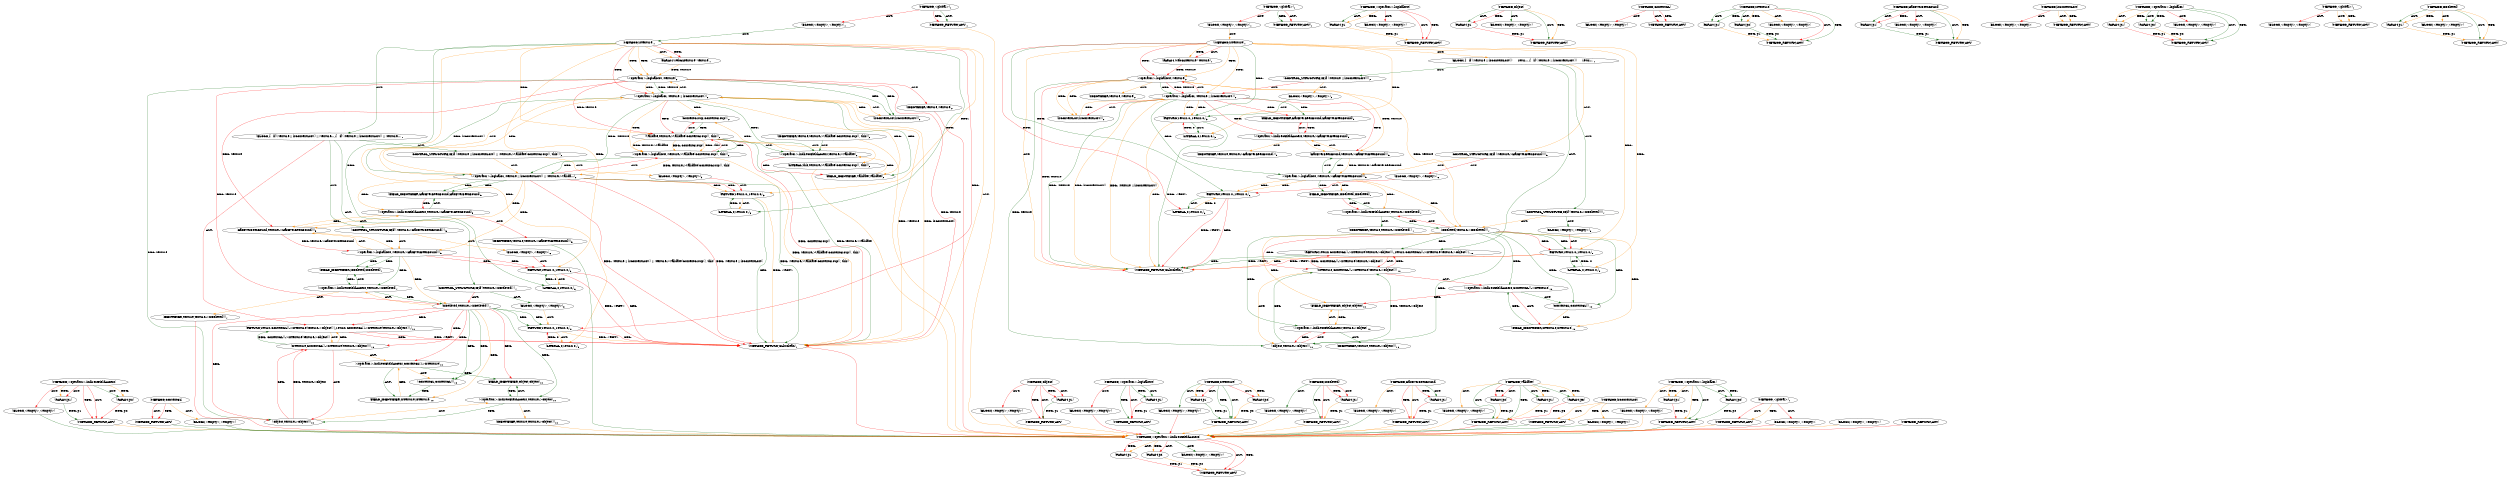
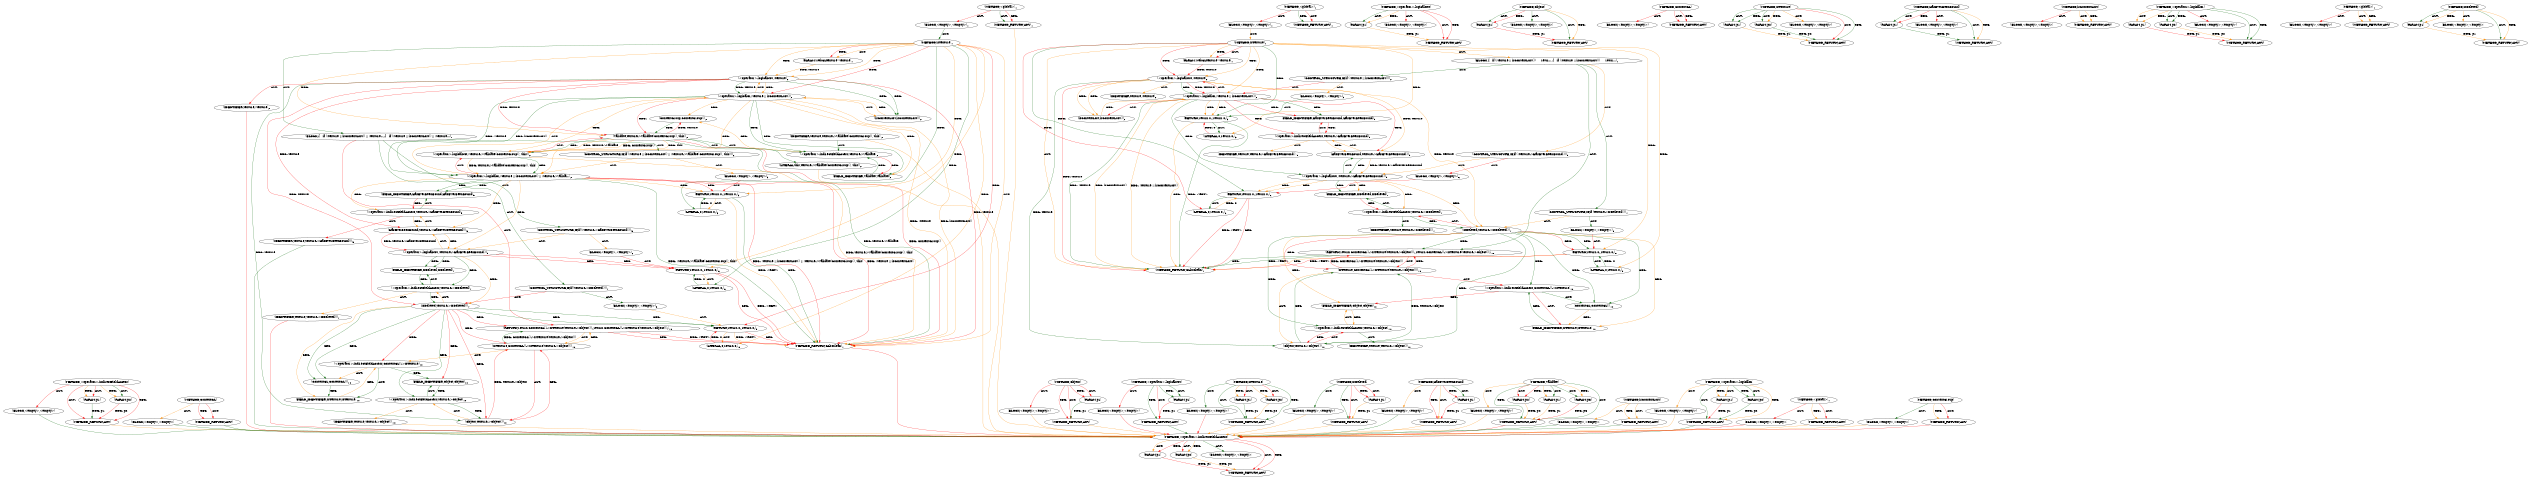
edge "(Validate,texture->Validate(ContextGroup(), this))" -> "(ContextGroup,ContextGroup())": label "AST: " -> "DDG: texture"
edge "(Validate,texture->Validate(ContextGroup(), this))" -> "(LITERAL,this,texture->Validate(ContextGroup(), this))": color darkorange -> darkgreen
edge "(FIELD_IDENTIFIER,Validate,Validate)" -> "(<operator>.indirectFieldAccess,texture->Validate)": color darkorange -> darkgreen
node "(METHOD,ContextGroup)": added
